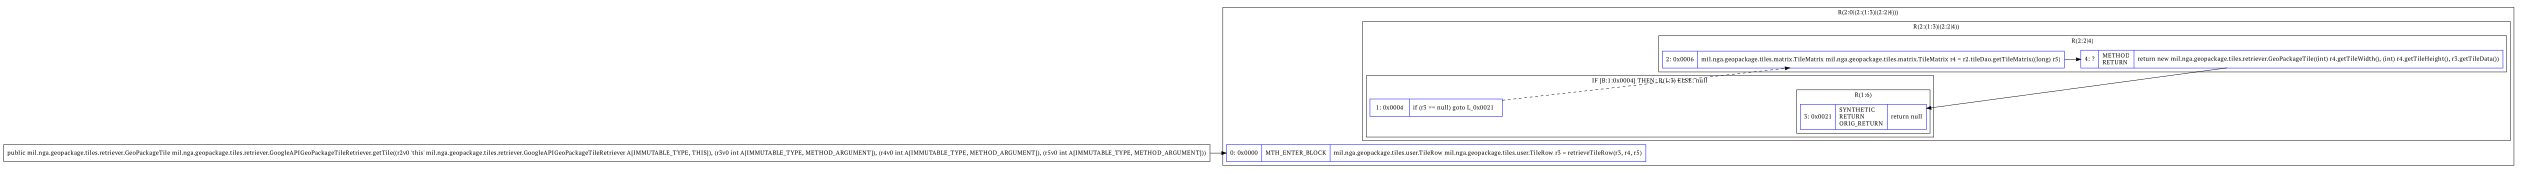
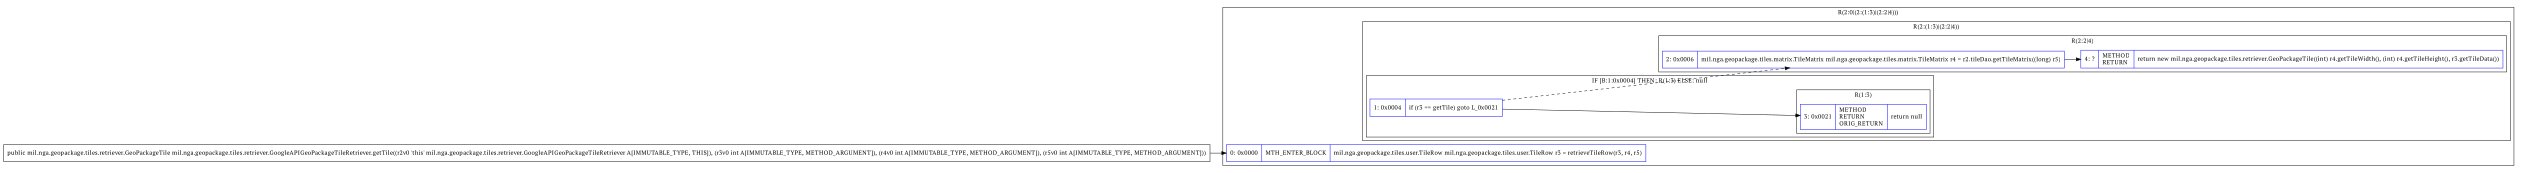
edge "4: ?" -> "3: 0x0021": now "1: 0x0004" -> "3: 0x0021"
cluster "R(1:6)": label "R(1:6)" -> "R(1:3)"
node "1: 0x0004": text "if (r3 == null) goto L_0x0021" -> "if (r3 == getTile) goto L_0x0021"
node "3: 0x0021": text "SYNTHETIC" -> "METHOD"
